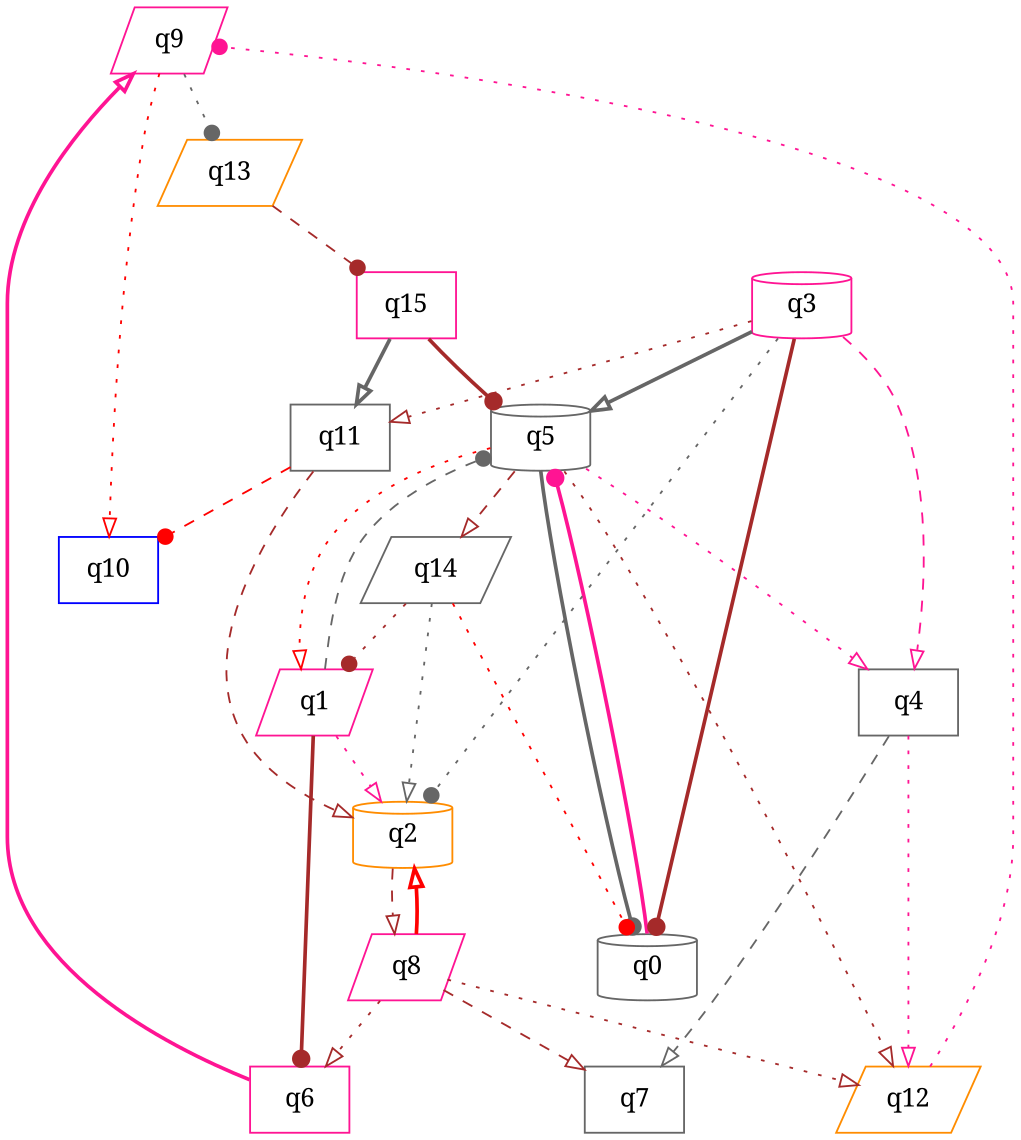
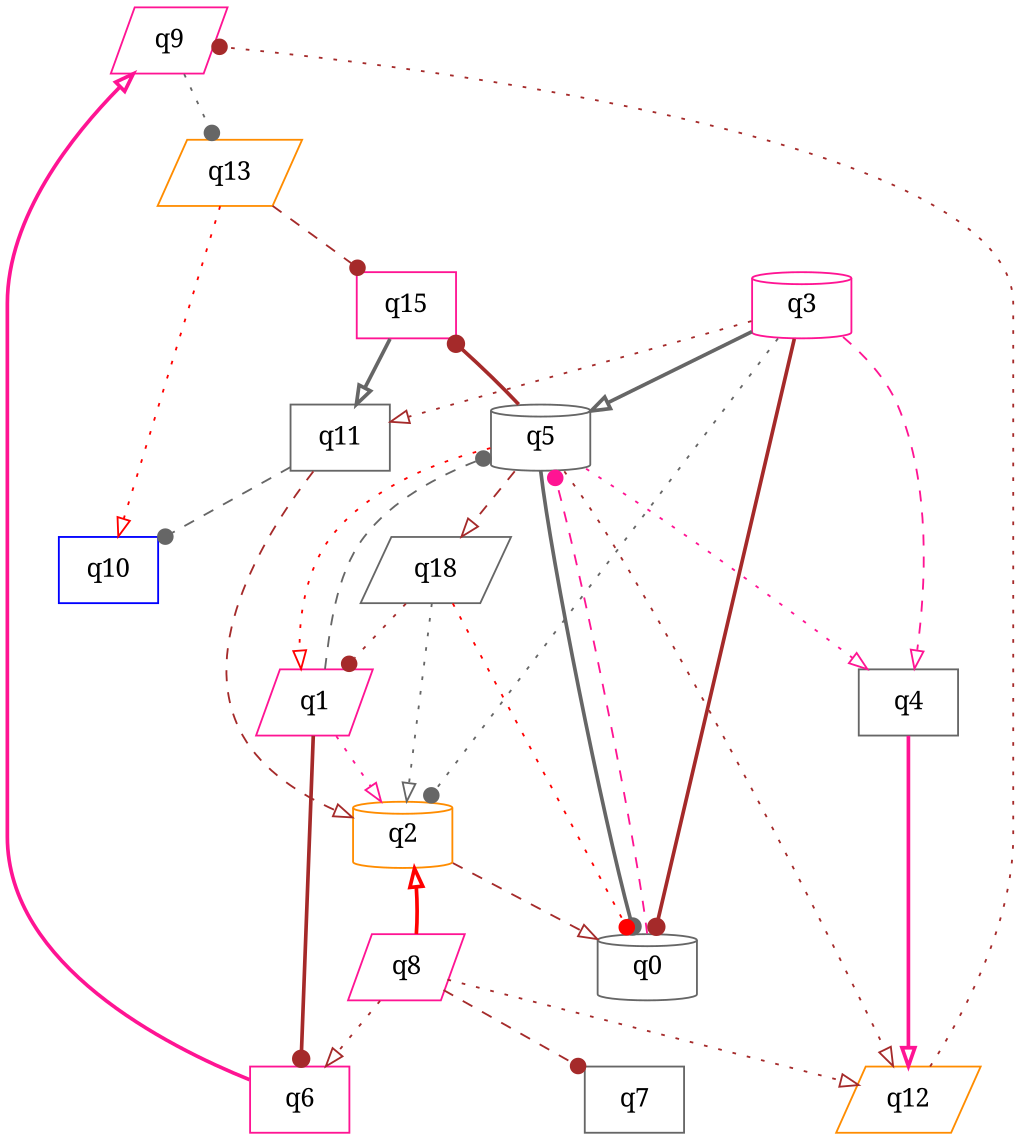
edge "q12" -> "q9": color deeppink -> brown
edge "q9" -> "q10": now "q13" -> "q10"
edge "q15" -> "q5": reversed
edge "q11" -> "q10": color red -> gray40
node "q14": label "q14" -> "q18"
edge "q0" -> "q5": style bold -> dashed
edge "q2" -> "q8": now "q2" -> "q0"
edge "q4" -> "q12": style dotted -> bold
edge "q4" -> "q7": removed
edge "q8" -> "q7": arrowhead onormal -> dot
